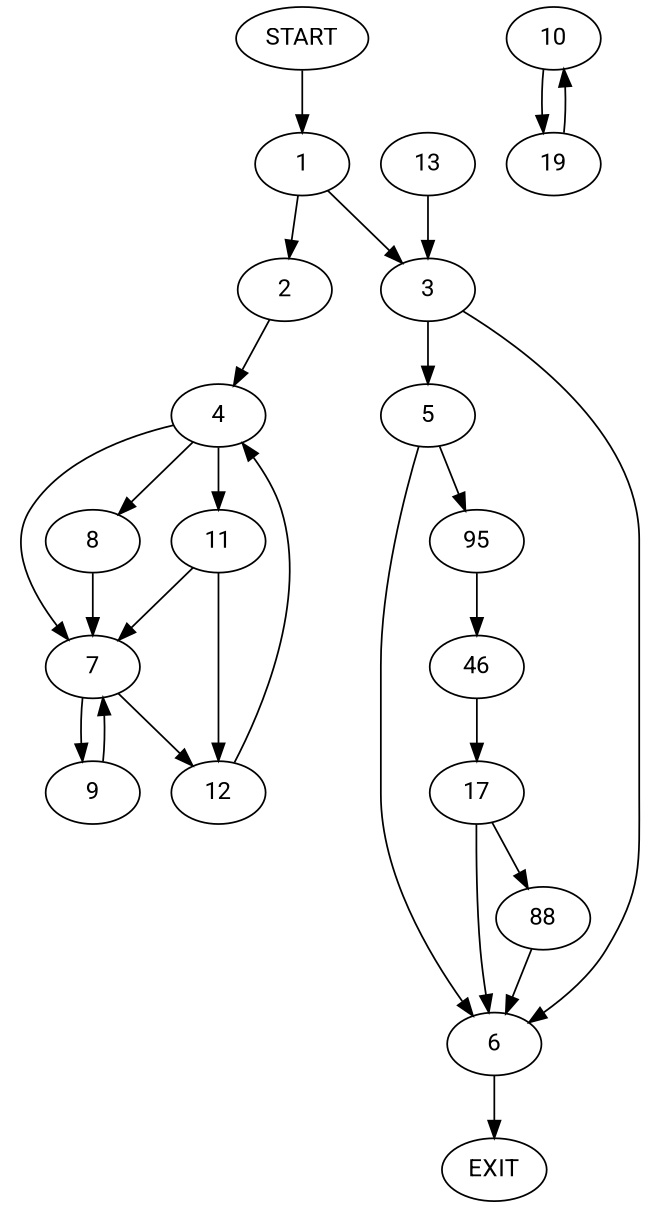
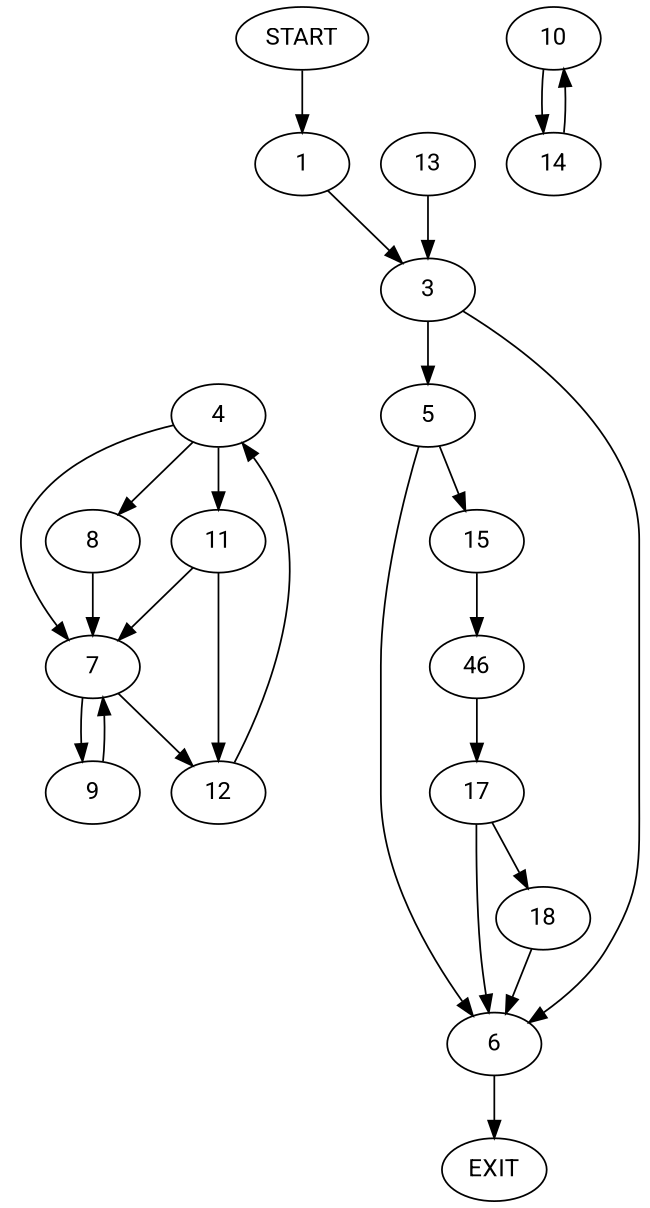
node "19": label "19" -> "14"
node "2": removed
node "95": label "95" -> "15"
node "88": label "88" -> "18"
